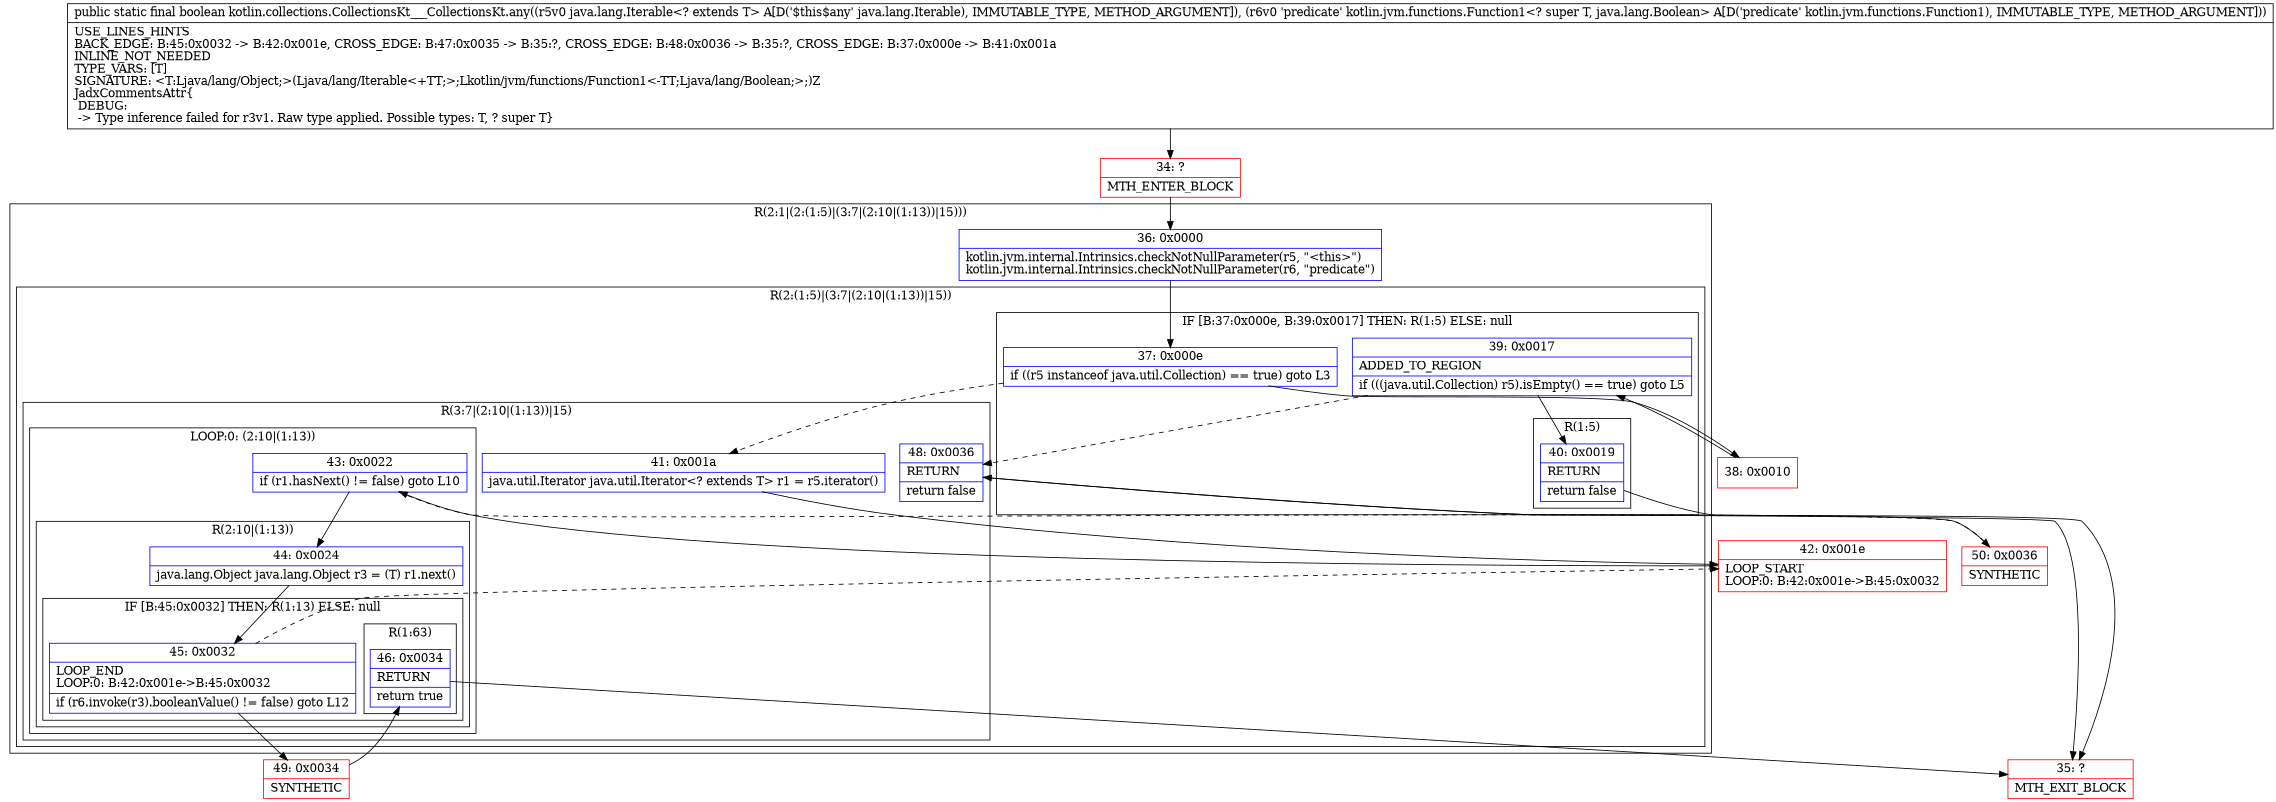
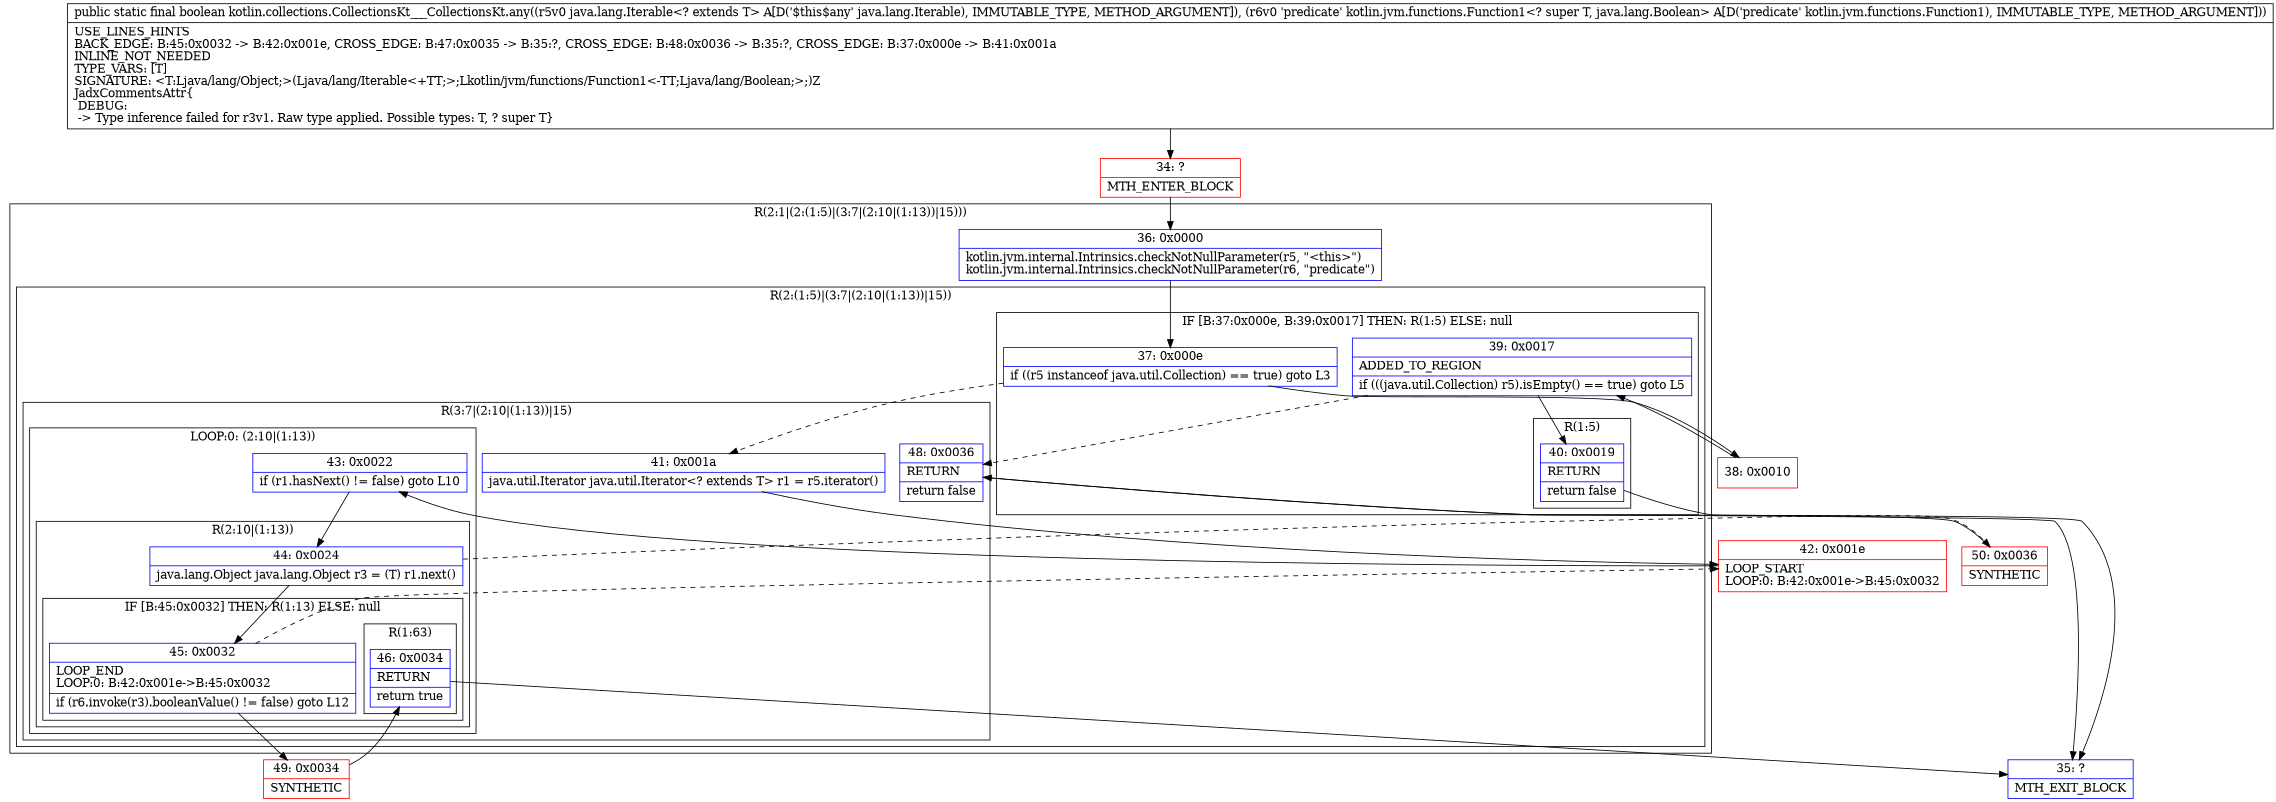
edge "43: 0x0022" -> "50: 0x0036": now "44: 0x0024" -> "50: 0x0036"
node "35: ?": color red -> blue
